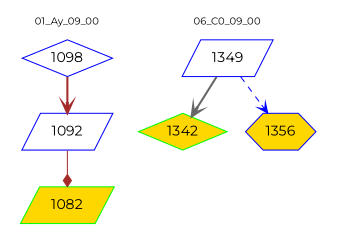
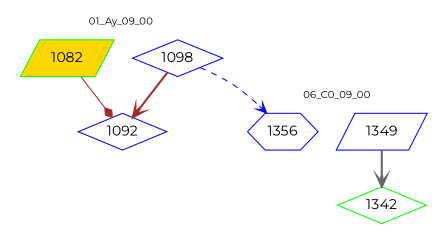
edge "1349" -> "1356": now "1098" -> "1356"
node "1092": shape parallelogram -> diamond
node "1342": fillcolor gold -> white
node "1356": fillcolor gold -> white
edge "1092" -> "1082": reversed
